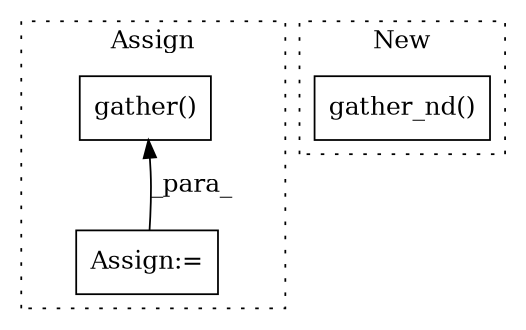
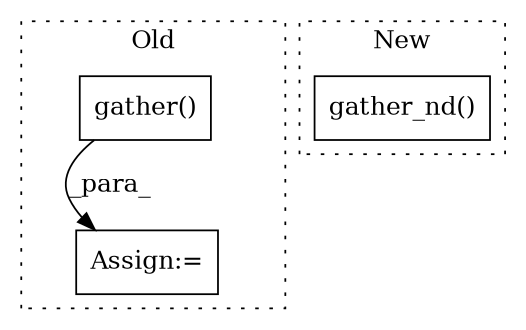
cluster "Assign": label "Assign" -> "Old"
edge "Assign:=" -> "gather()": reversed
